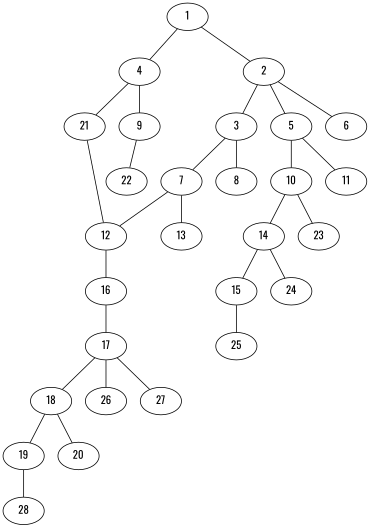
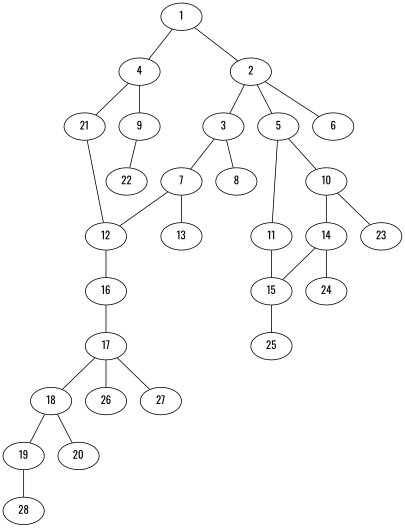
edge "11" -- "15": added
